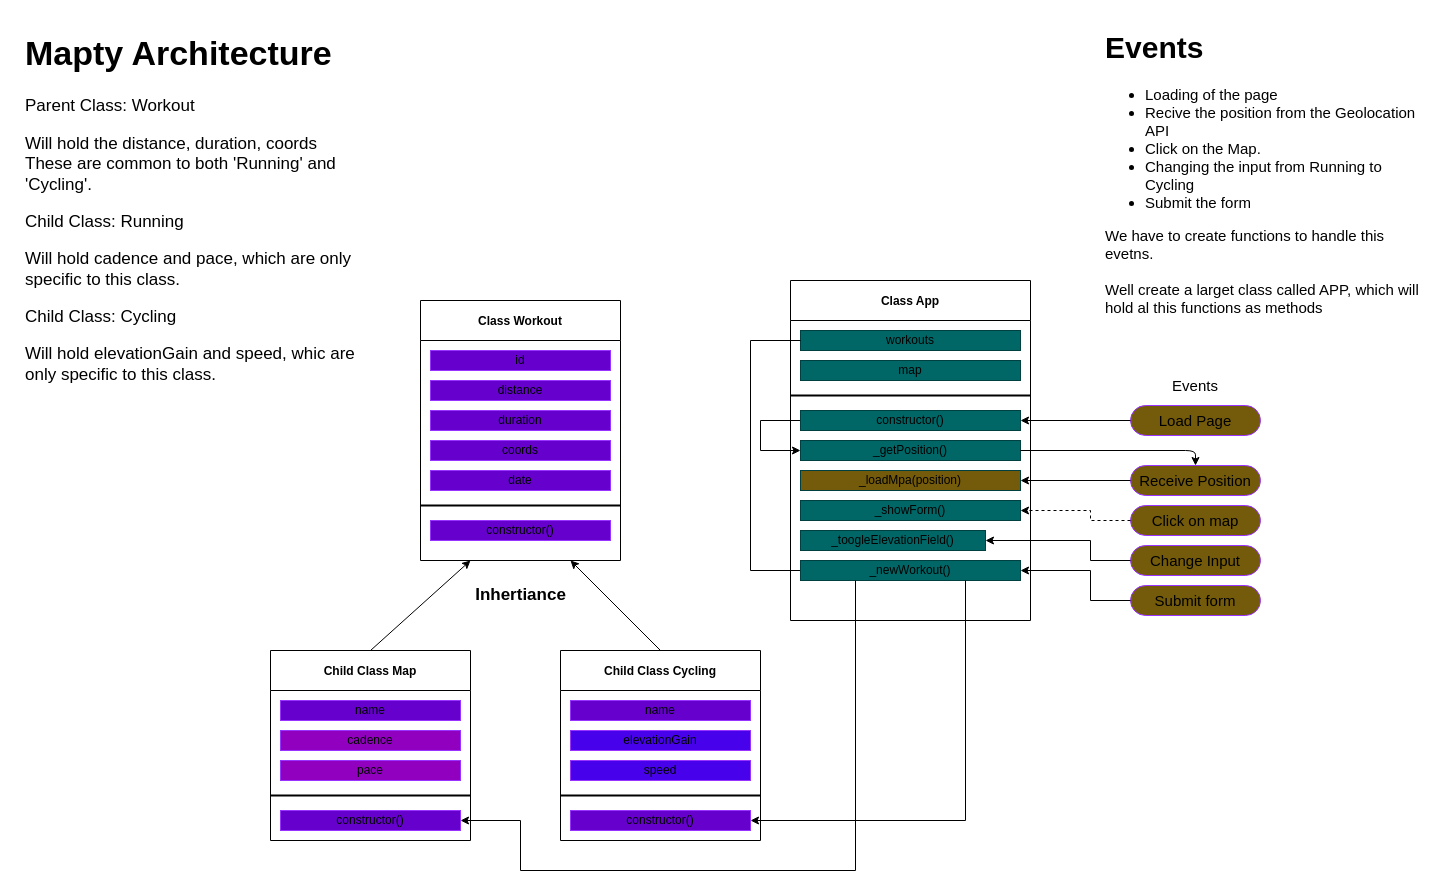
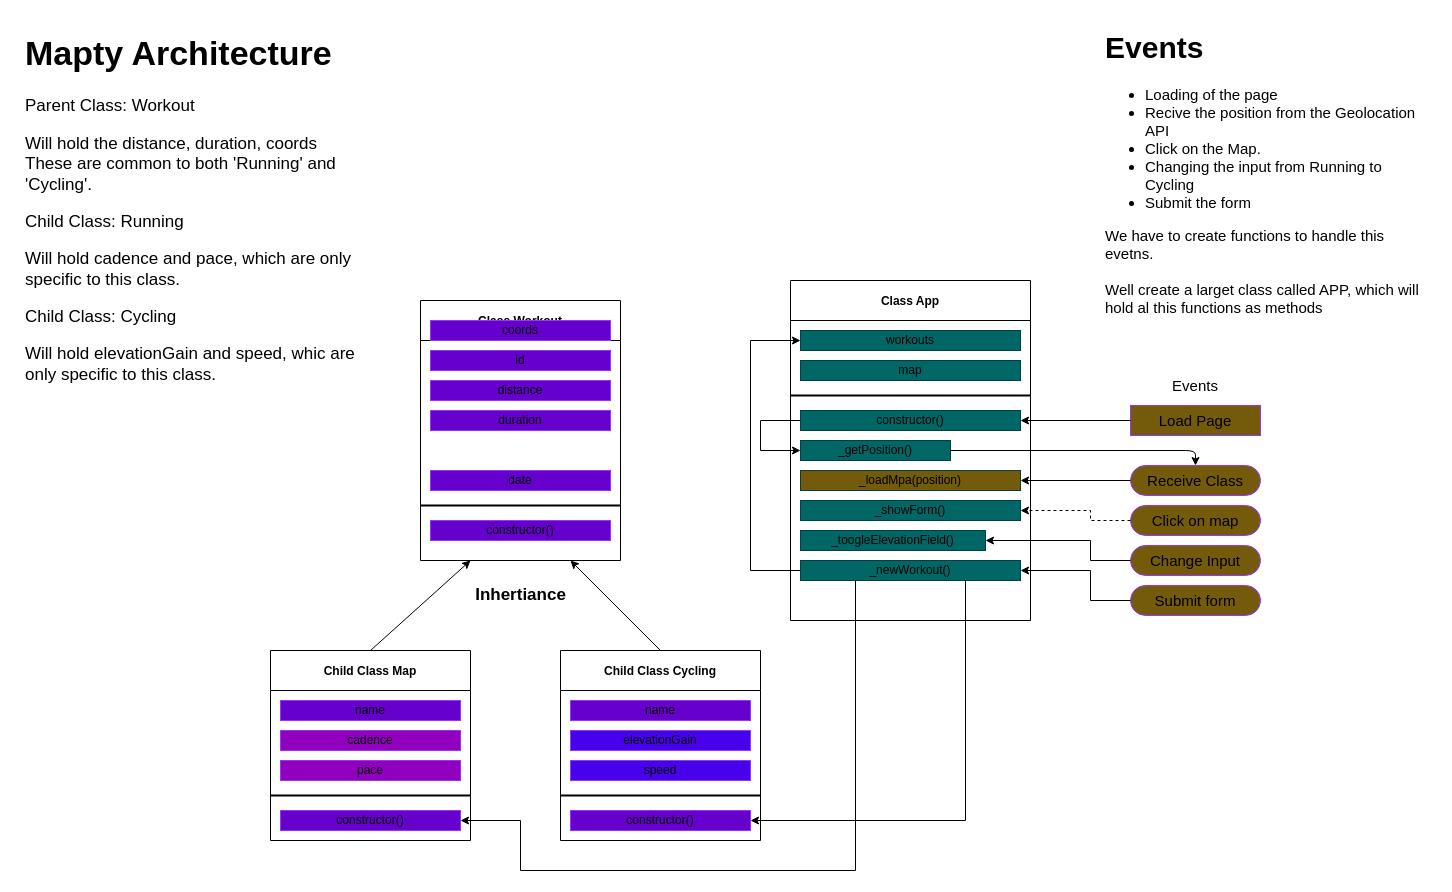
edge "workouts" -- "_newWorkout()": arrowhead none -> classic
node "Load Page": shape rounded rectangle -> rectangle
node "coords": moved (521, 451) -> (521, 331)
node "_getPosition()": size 220x20 -> 150x20
node "Receive Position": label "Receive Position" -> "Receive Class"
